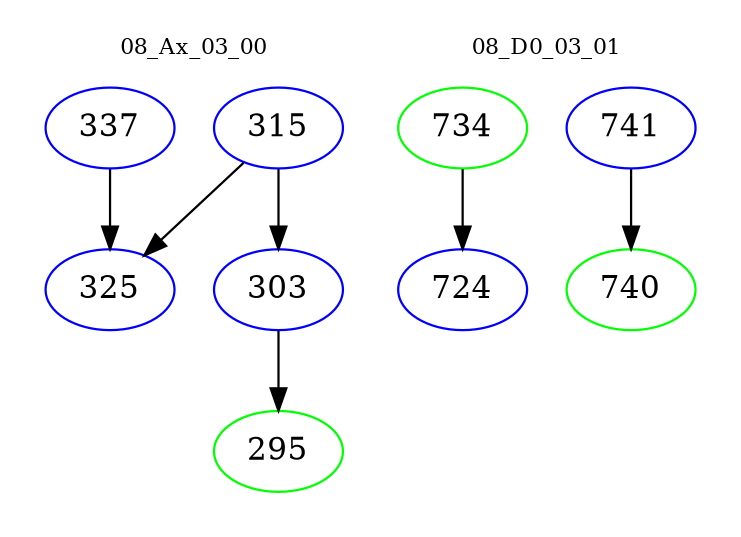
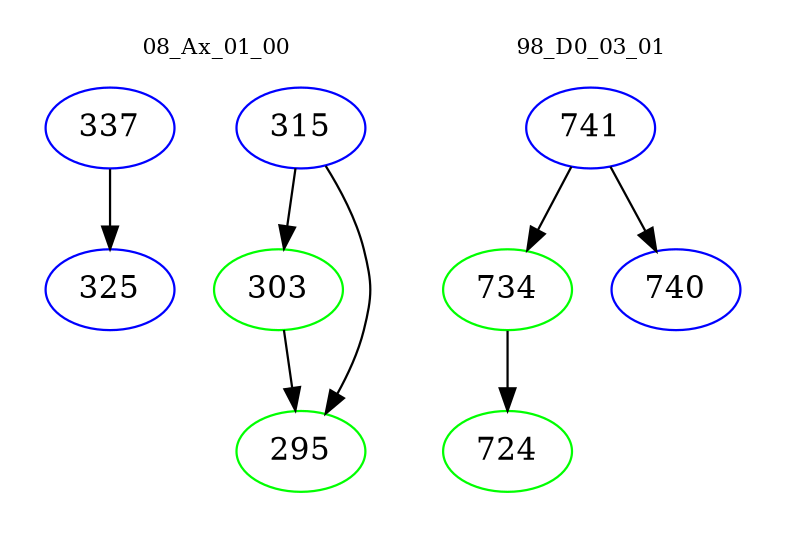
cluster "08_Ax_03_00": label "08_Ax_03_00" -> "08_Ax_01_00"
cluster "08_D0_03_01": label "08_D0_03_01" -> "98_D0_03_01"
edge "741" -> "734": added
edge "315" -> "325": now "315" -> "295"
node "303": color blue -> green
node "724": color blue -> green
node "740": color green -> blue
